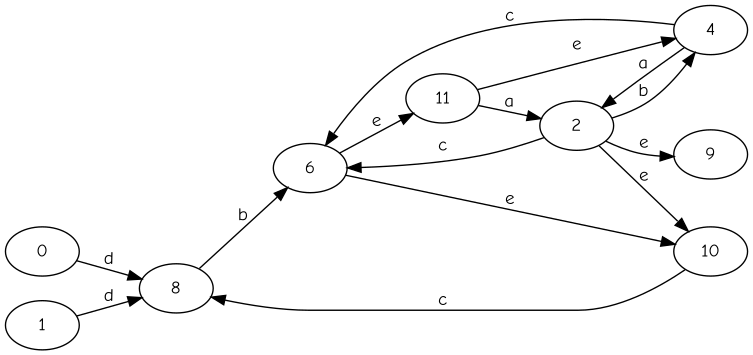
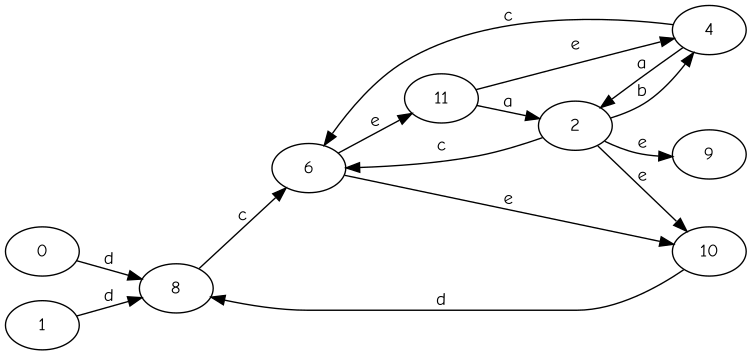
edge "8" -> "6": label "b" -> "c"
edge "10" -> "8": label "c" -> "d"
